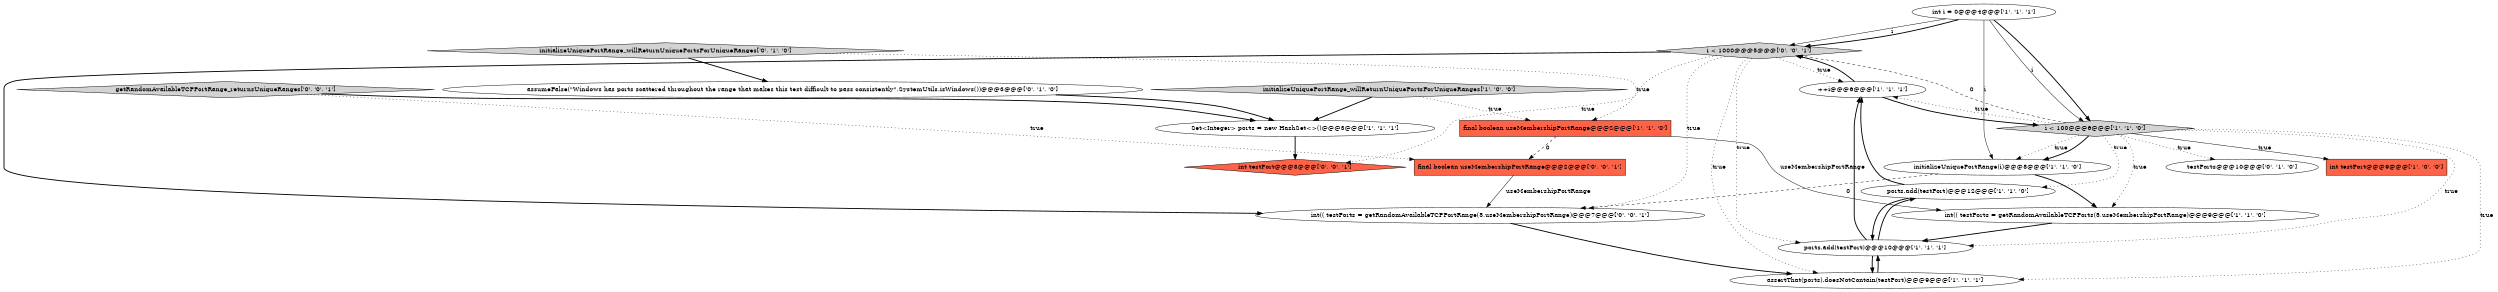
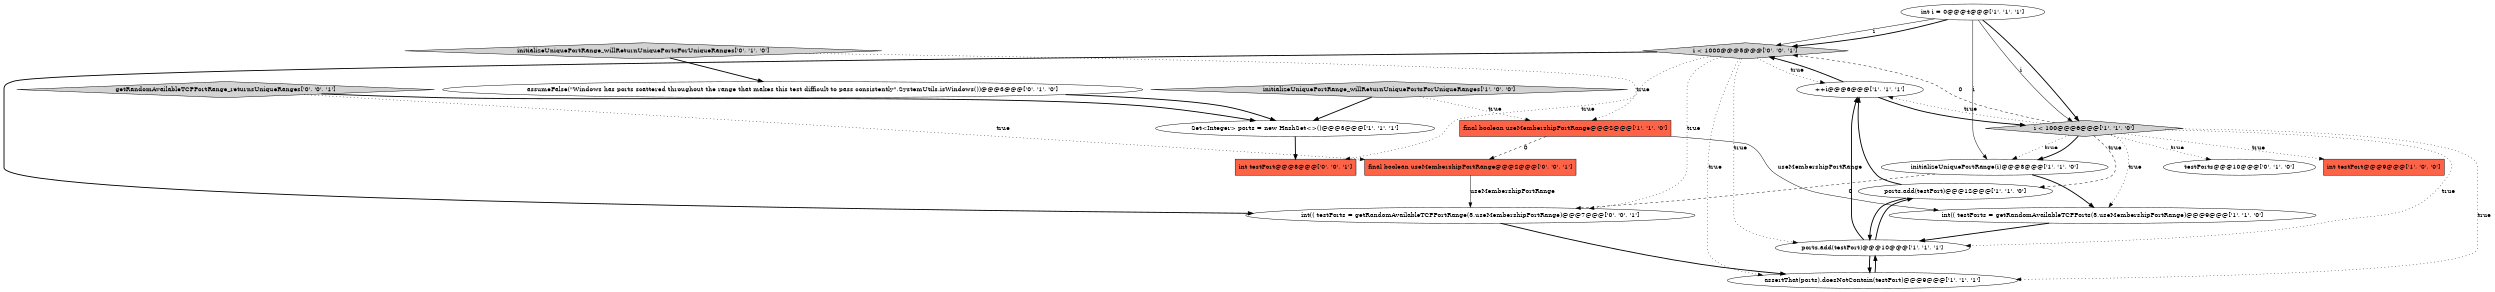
edge "i < 100@@@6@@@['1', '1', '0']" -> "int testPort@@@9@@@['1', '0', '0']": style solid -> dotted
node "int testPort@@@8@@@['0', '0', '1']": shape diamond -> box
edge "i < 100@@@6@@@['1', '1', '0']" -> "ports.add(testPort)@@@12@@@['1', '1', '0']": style dotted -> dashed
